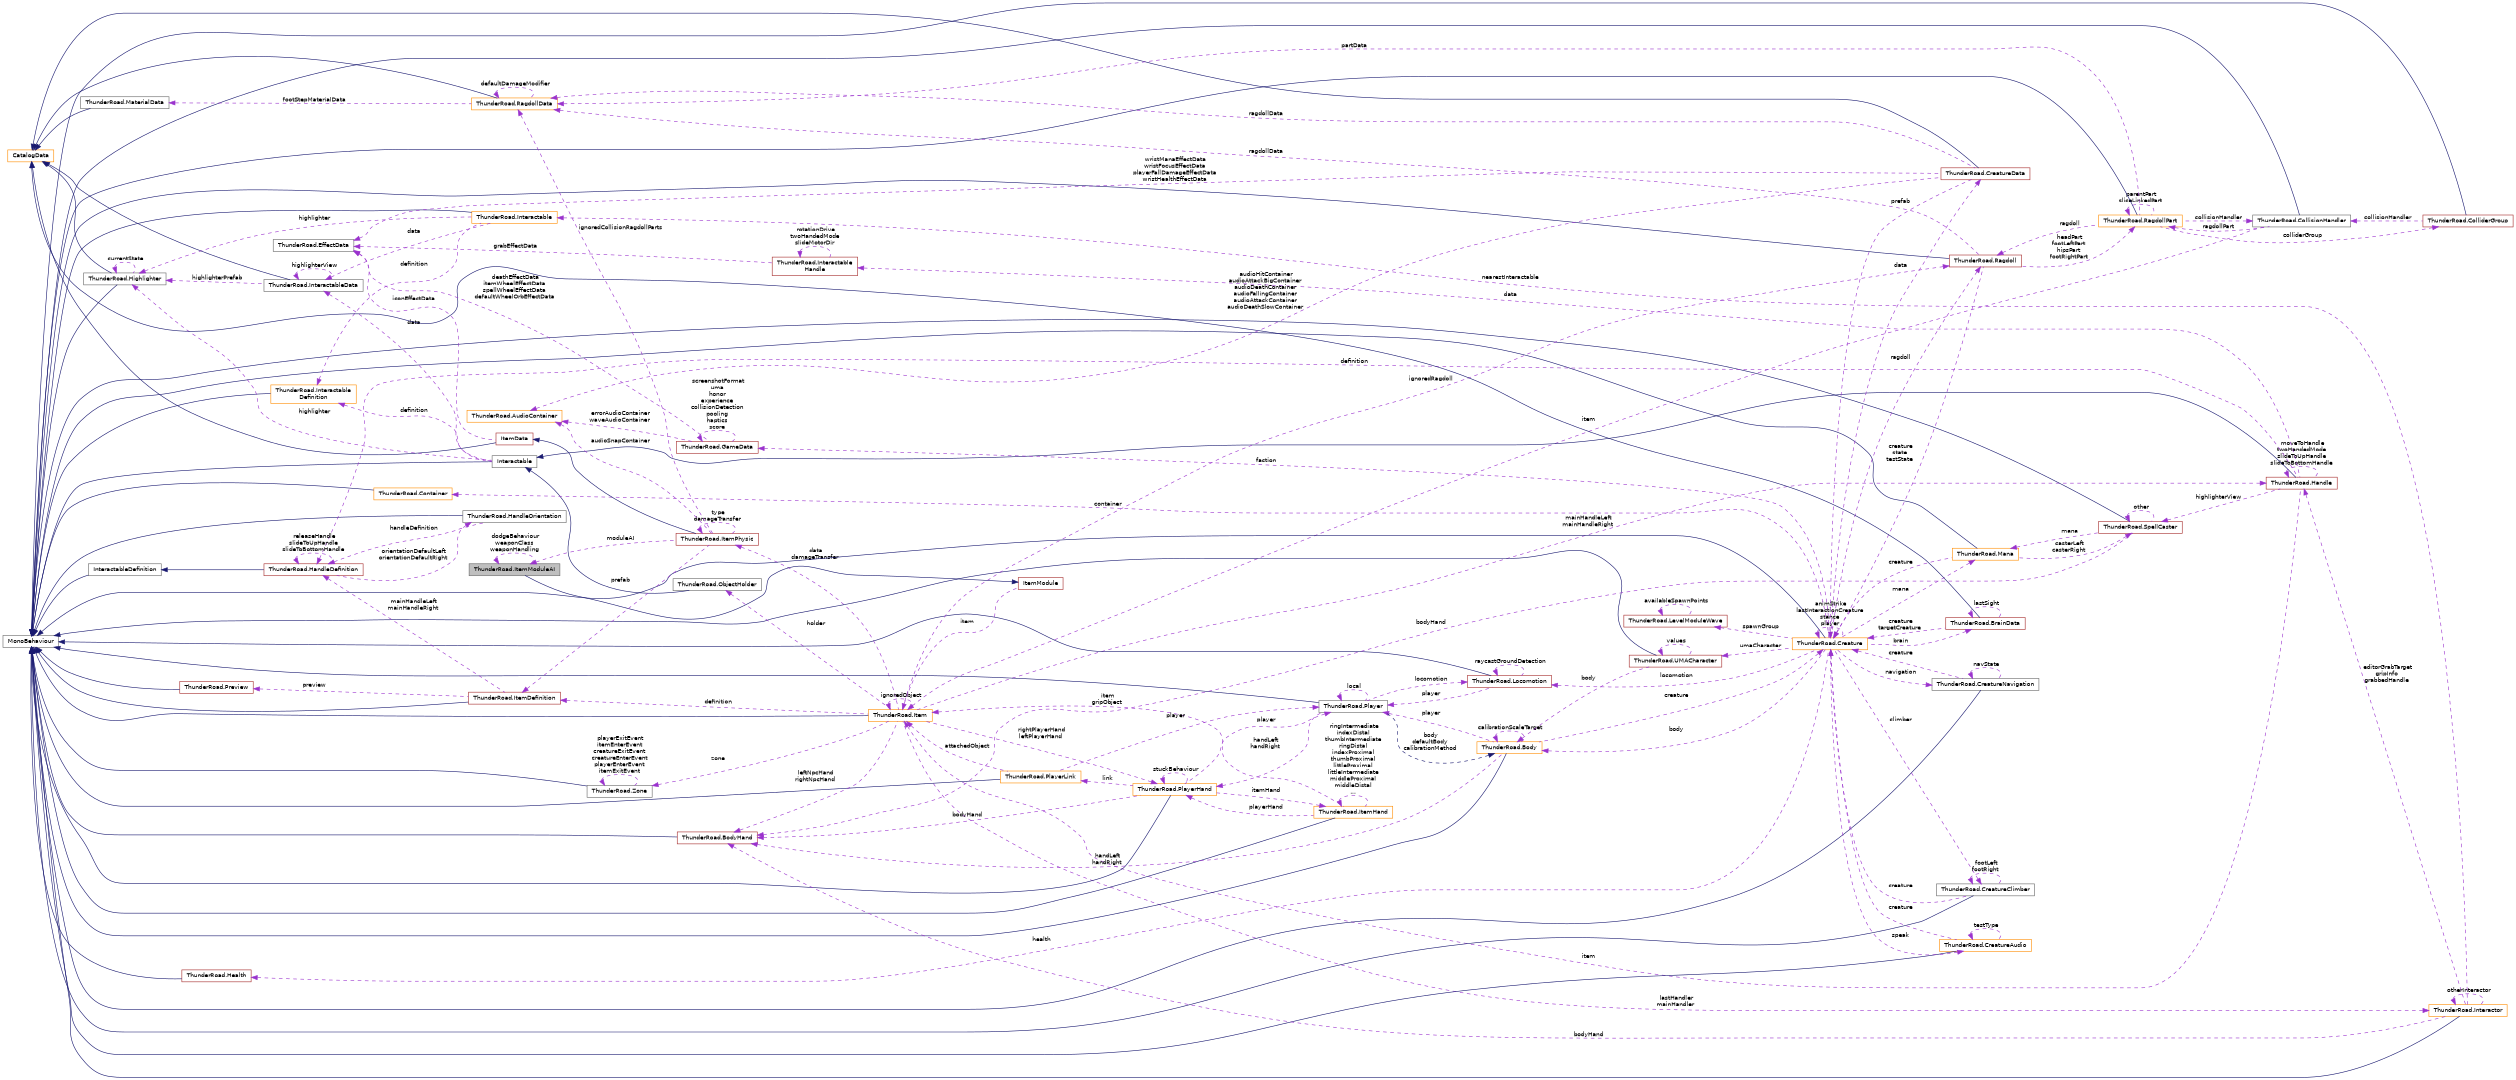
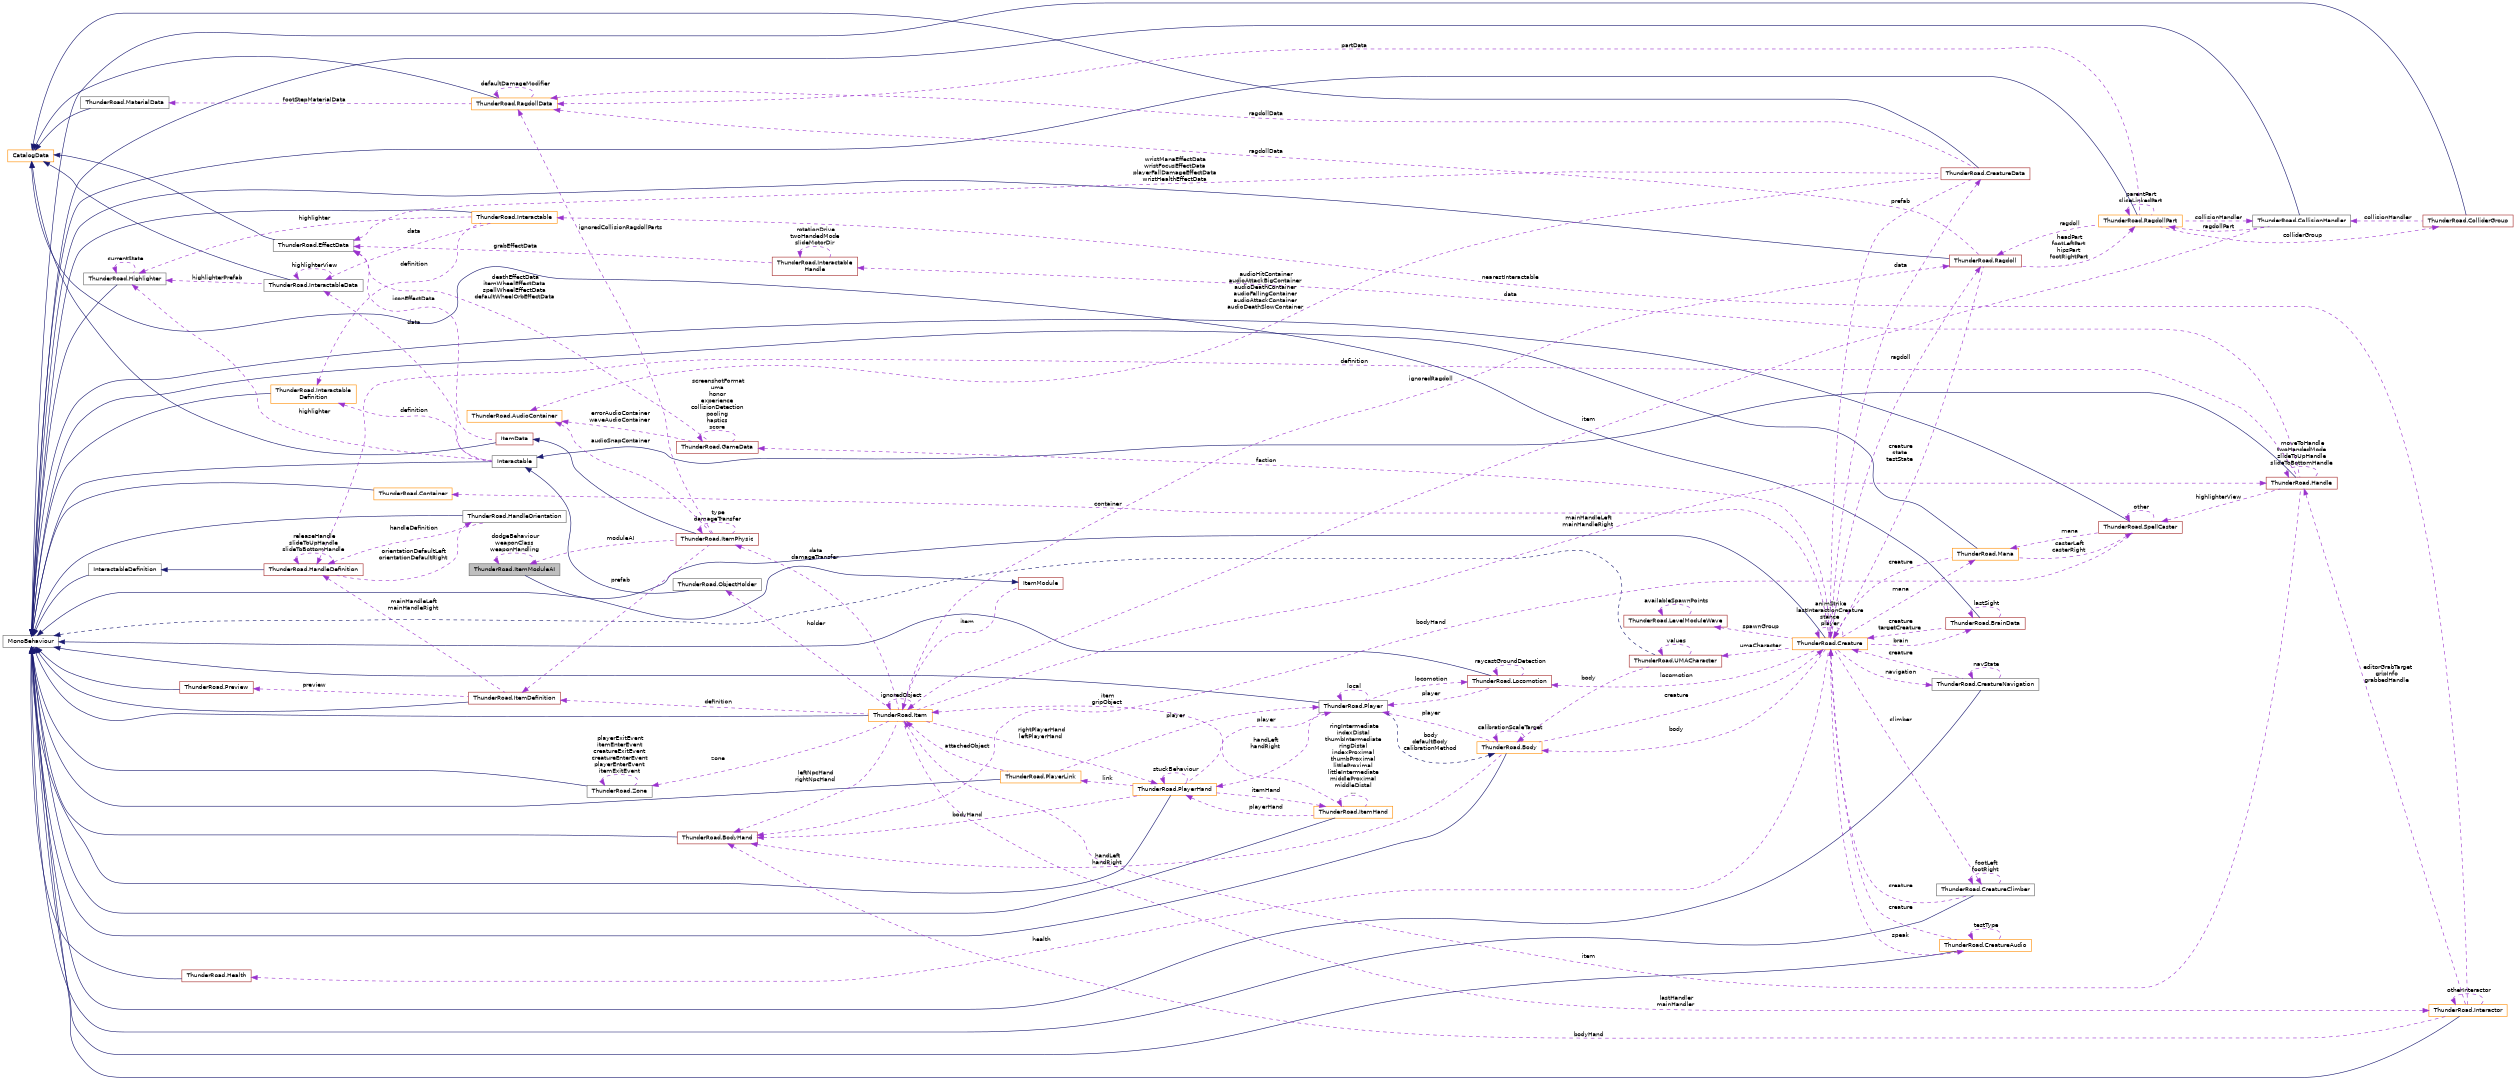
edge "ThunderRoad.Highlighter" -> "CatalogData": now "ThunderRoad.EffectData" -> "CatalogData"
edge "ThunderRoad.UMACharacter" -> "MonoBehaviour": style solid -> dashed
